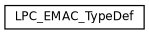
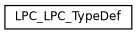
node "LPC_EMAC_TypeDef": label "LPC_EMAC_TypeDef" -> "LPC_LPC_TypeDef"
